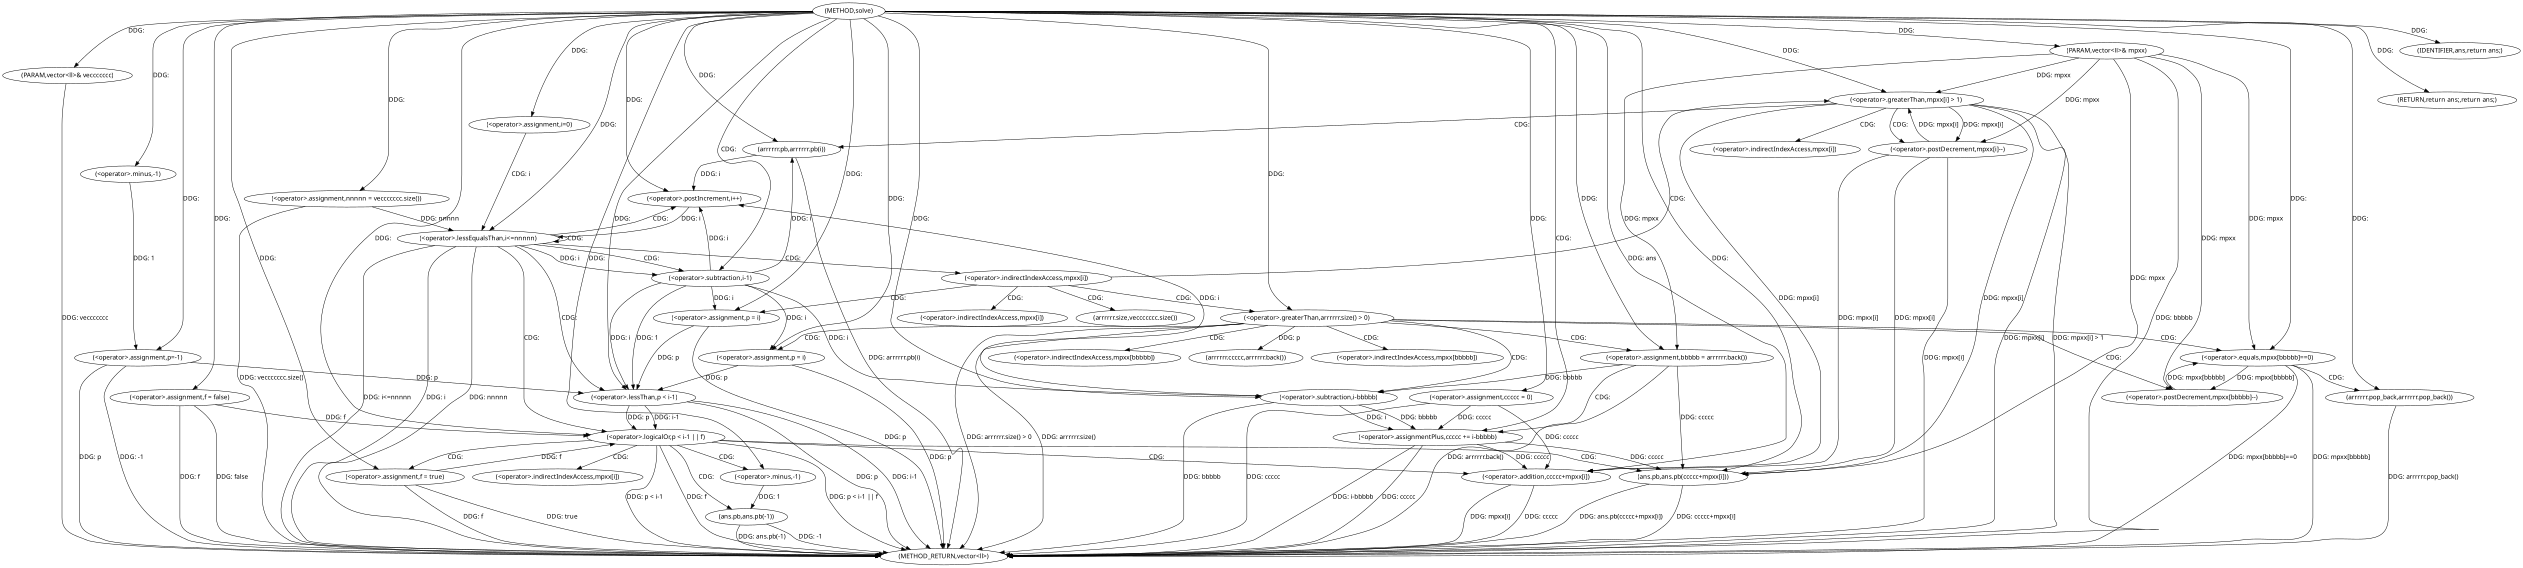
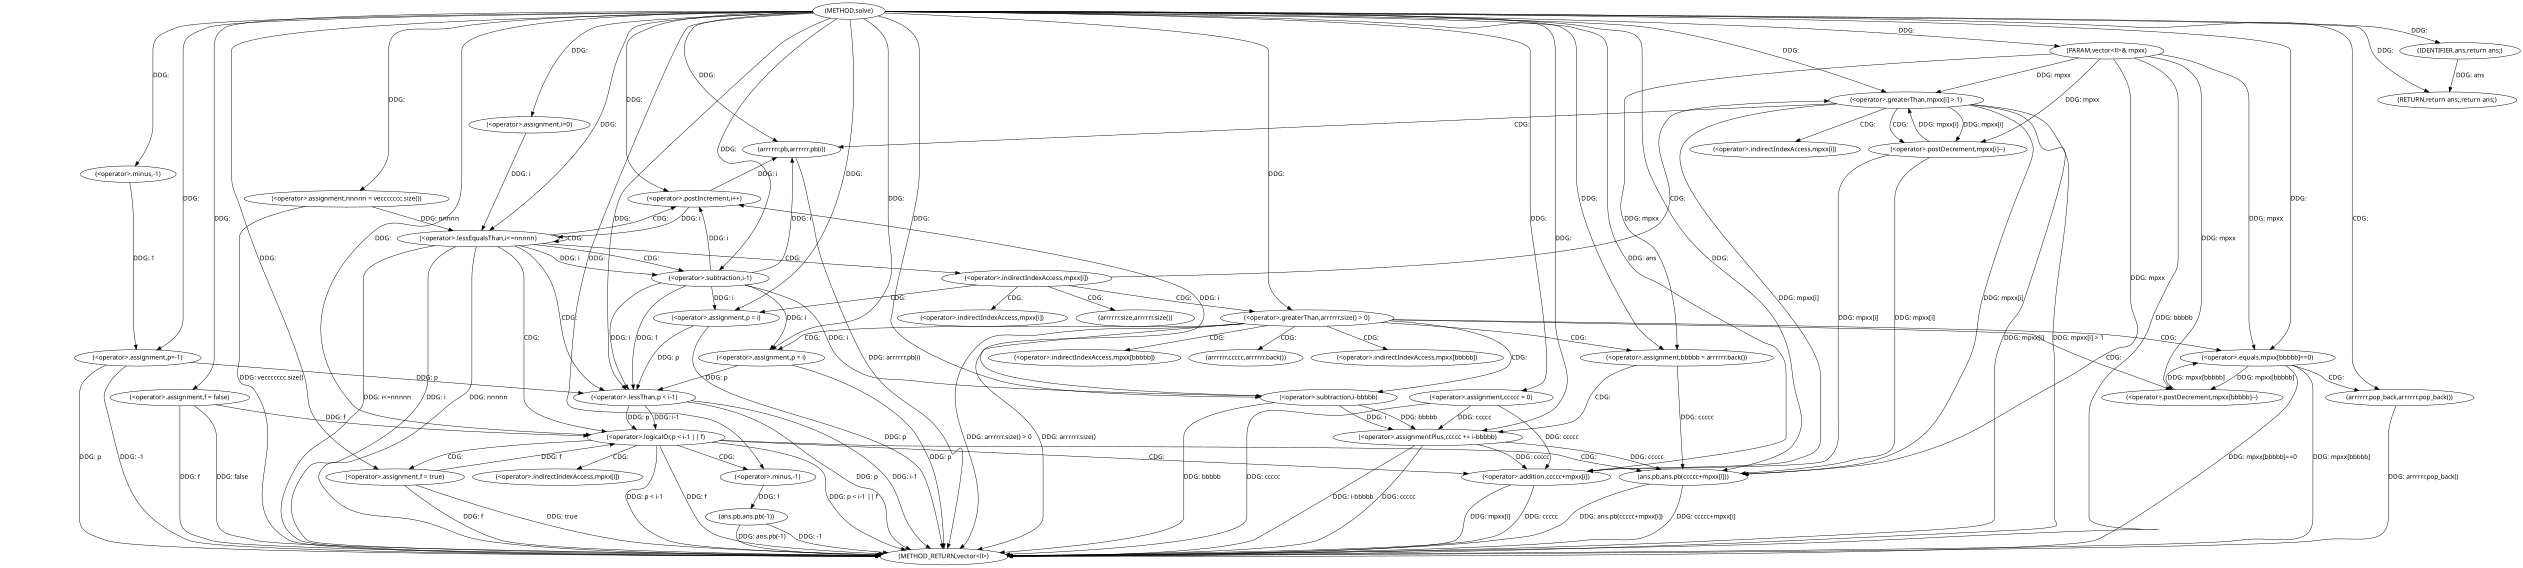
edge "(IDENTIFIER,ans,return ans;)" -> "(RETURN,return ans;,return ans;)": added, label "DDG: ans"
node "(PARAM,vector<ll>& veccccccc)": removed
edge "(METHOD,solve)" -> "(<operator>.subtraction,i-1)": label "CDG: " -> "DDG: "
edge "(arrrrrr.pb,arrrrrr.pb(i))" -> "(<operator>.postIncrement,i++)": reversed
edge "(<operator>.assignment,i=0)" -> "(<operator>.lessEqualsThan,i<=nnnnn)": label "CDG: i" -> "DDG: i"
edge "(METHOD,solve)" -> "(arrrrrr.pop_back,arrrrrr.pop_back())": label "DDG: " -> "CDG: "
edge "(METHOD,solve)" -> "(<operator>.assignmentPlus,ccccc += i-bbbbb)": label "CDG: " -> "DDG: "
node "(arrrrrr.size,veccccccc.size())": label "(arrrrrr.size,veccccccc.size())" -> "(arrrrrr.size,arrrrrr.size())"
edge "(<operator>.greaterThan,arrrrrr.size() > 0)" -> "(arrrrrr.ccccc,arrrrrr.back())": label "DDG: p" -> "CDG: "
edge "(<operator>.assignment,bbbbb = arrrrrr.back())" -> "(<operator>.subtraction,i-bbbbb)": removed, label "DDG: bbbbb"
edge "(<operator>.logicalOr,p < i-1 || f)" -> "(ans.pb,ans.pb(-1))": removed, label "CDG:"
edge "(<operator>.assignment,bbbbb = arrrrrr.back())" -> "(METHOD_RETURN,vector<ll>)": removed, label "DDG: arrrrrr.back()"
edge "(<operator>.postDecrement,mpxx[i]--)" -> "(METHOD_RETURN,vector<ll>)": removed, label "DDG: mpxx[i]"
